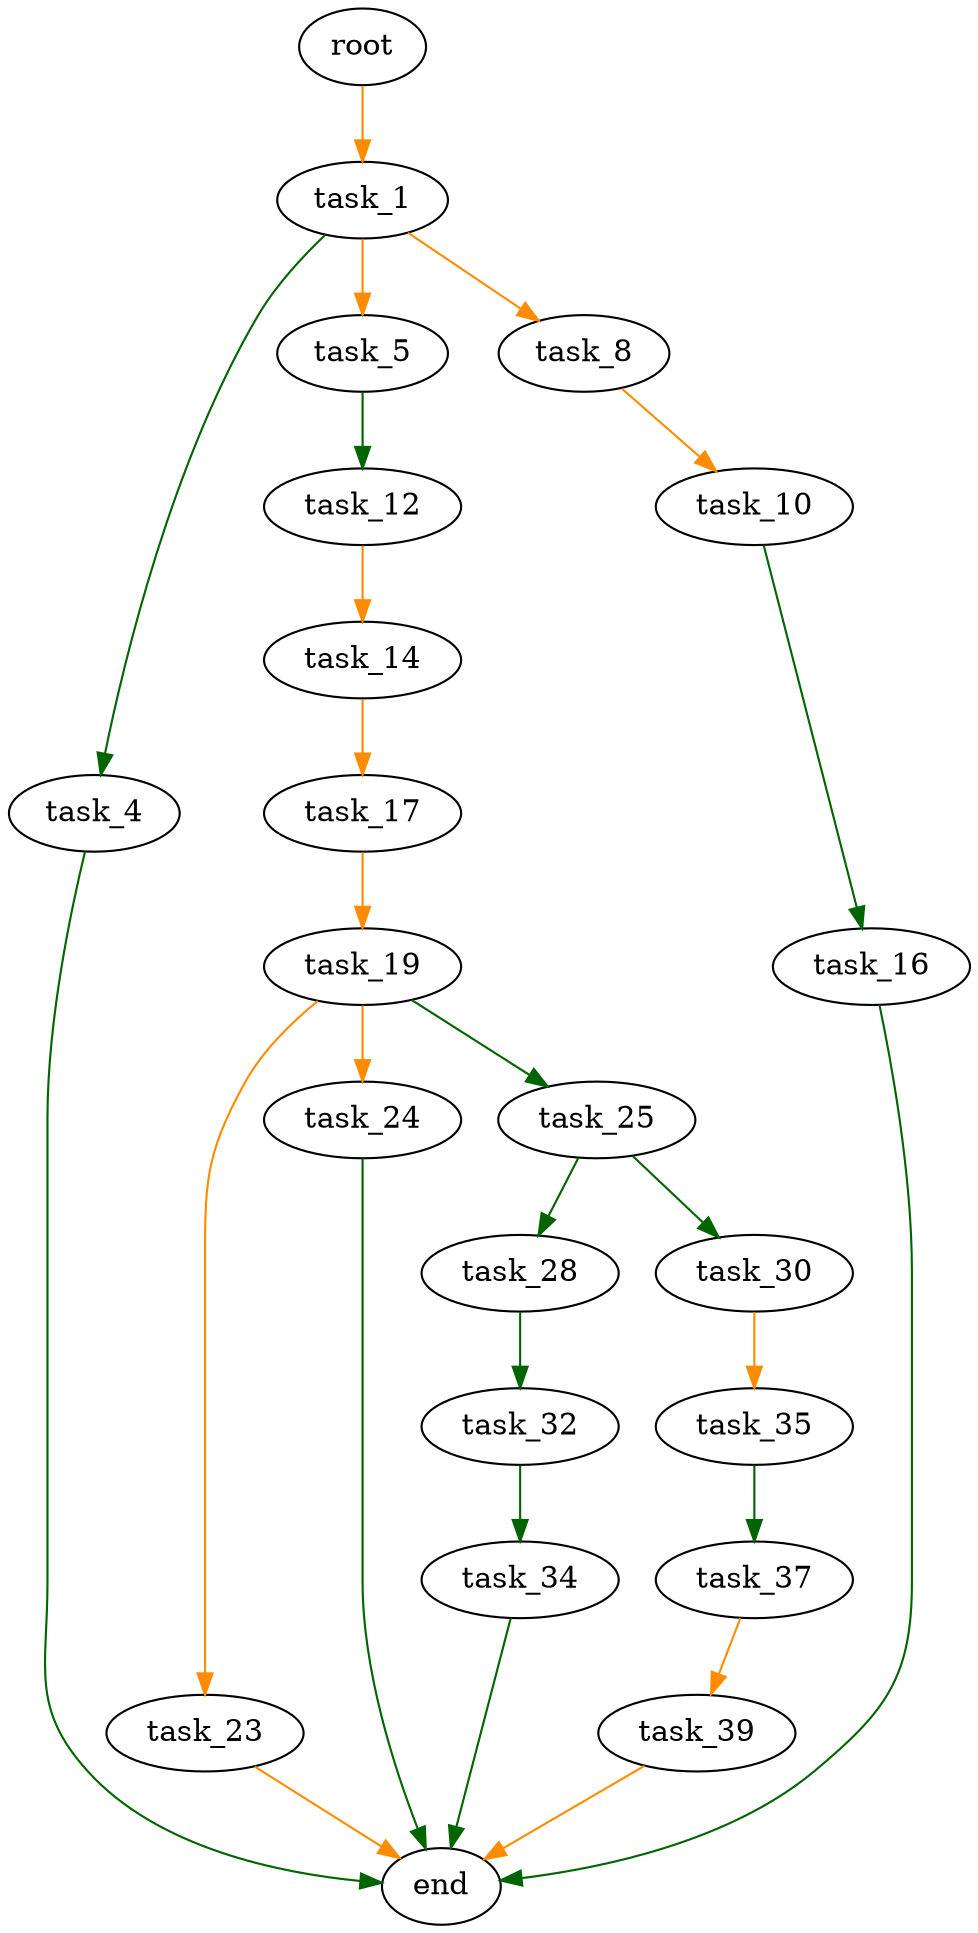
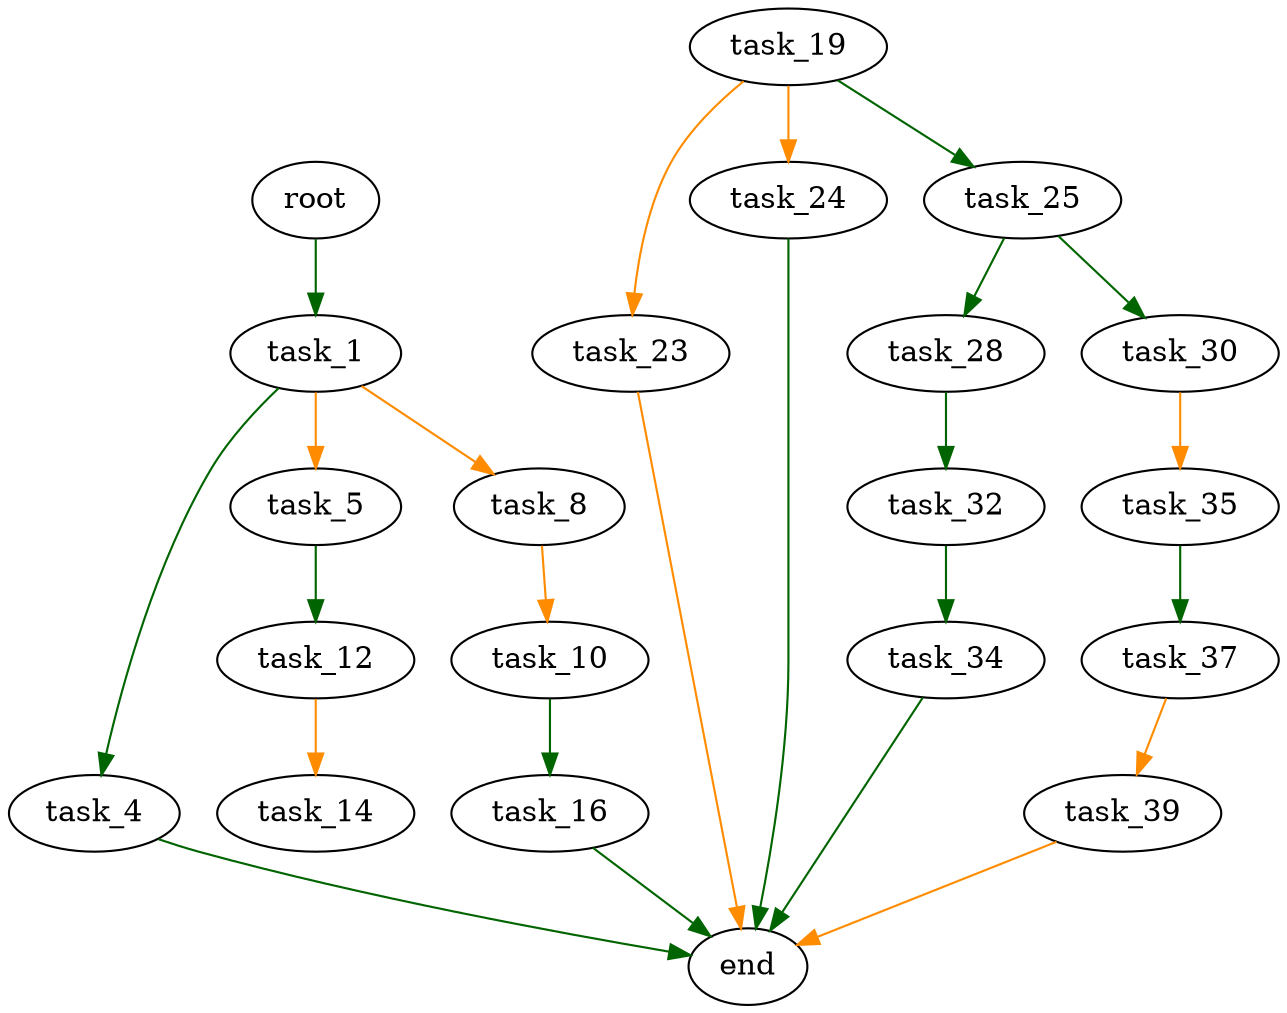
edge "root" -> "task_1": color darkorange -> darkgreen
node "task_17": removed
